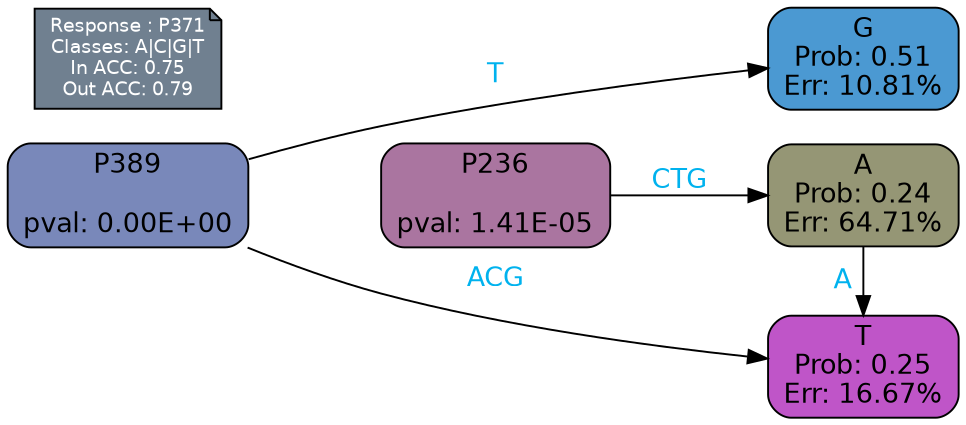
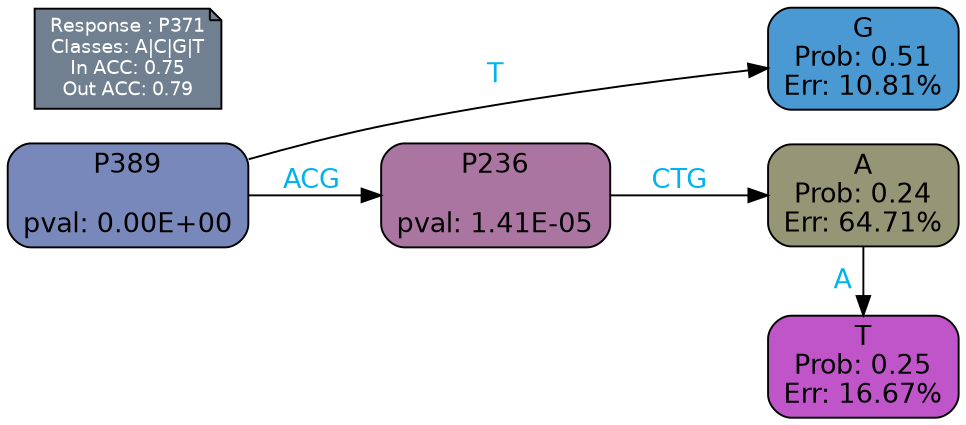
edge "P389 pval: 0.00E+00" -> "T Prob: 0.25 Err: 16.67%": now "P389 pval: 0.00E+00" -> "P236 pval: 1.41E-05"
